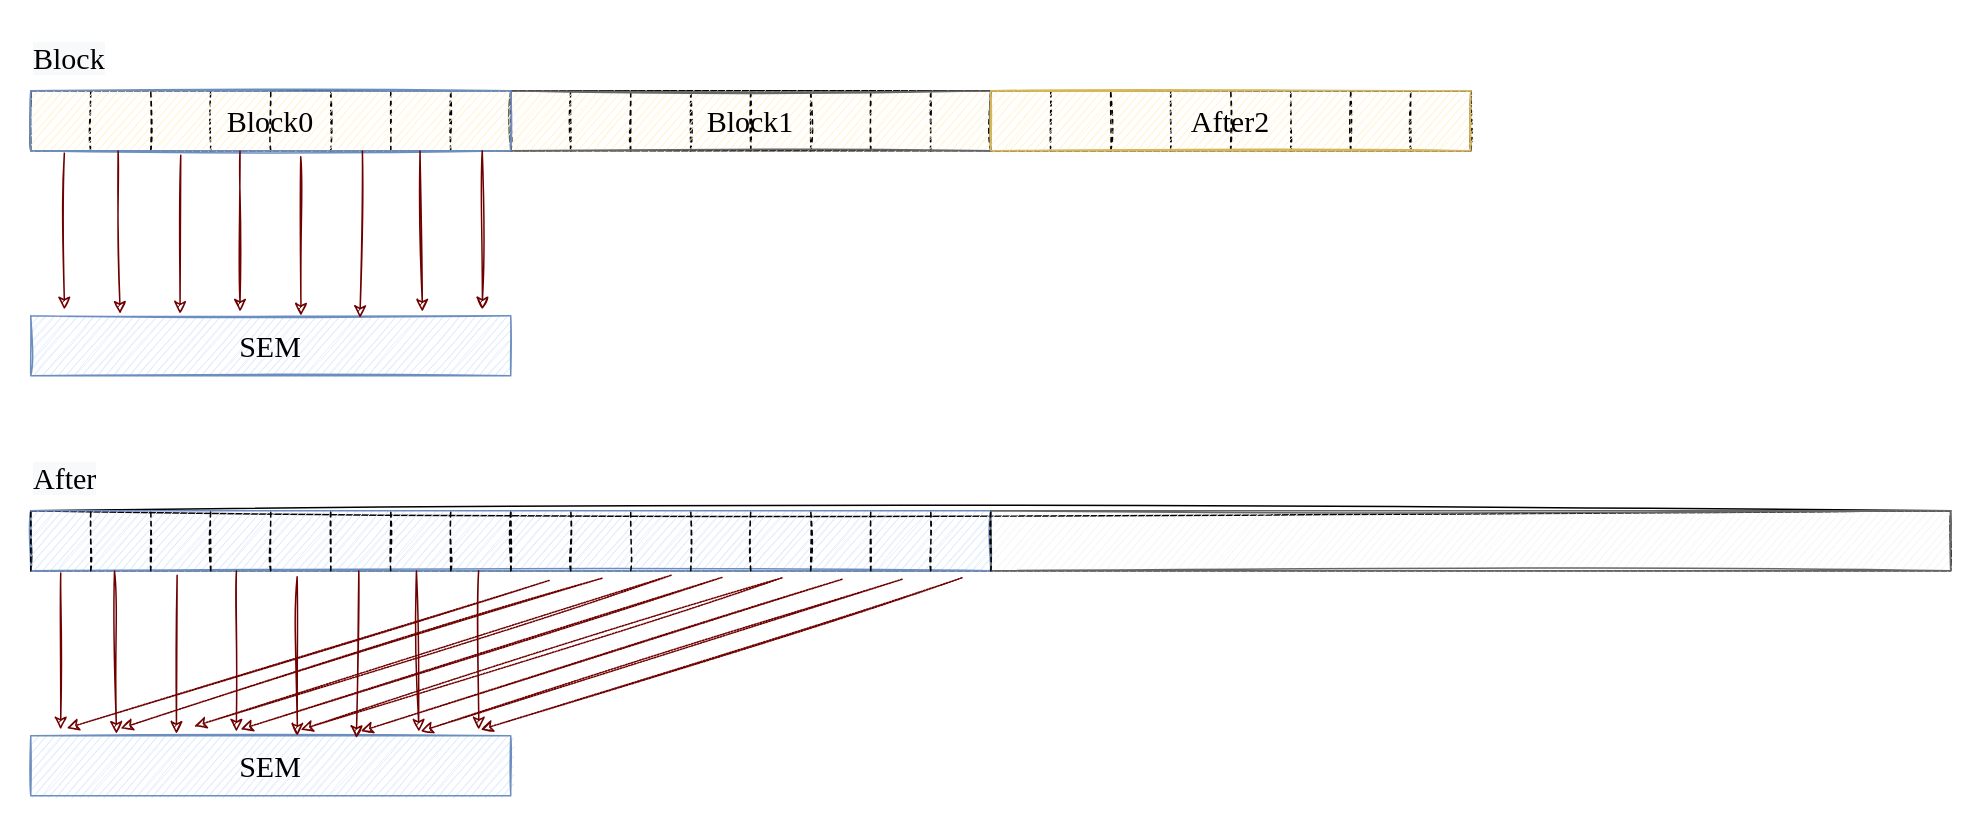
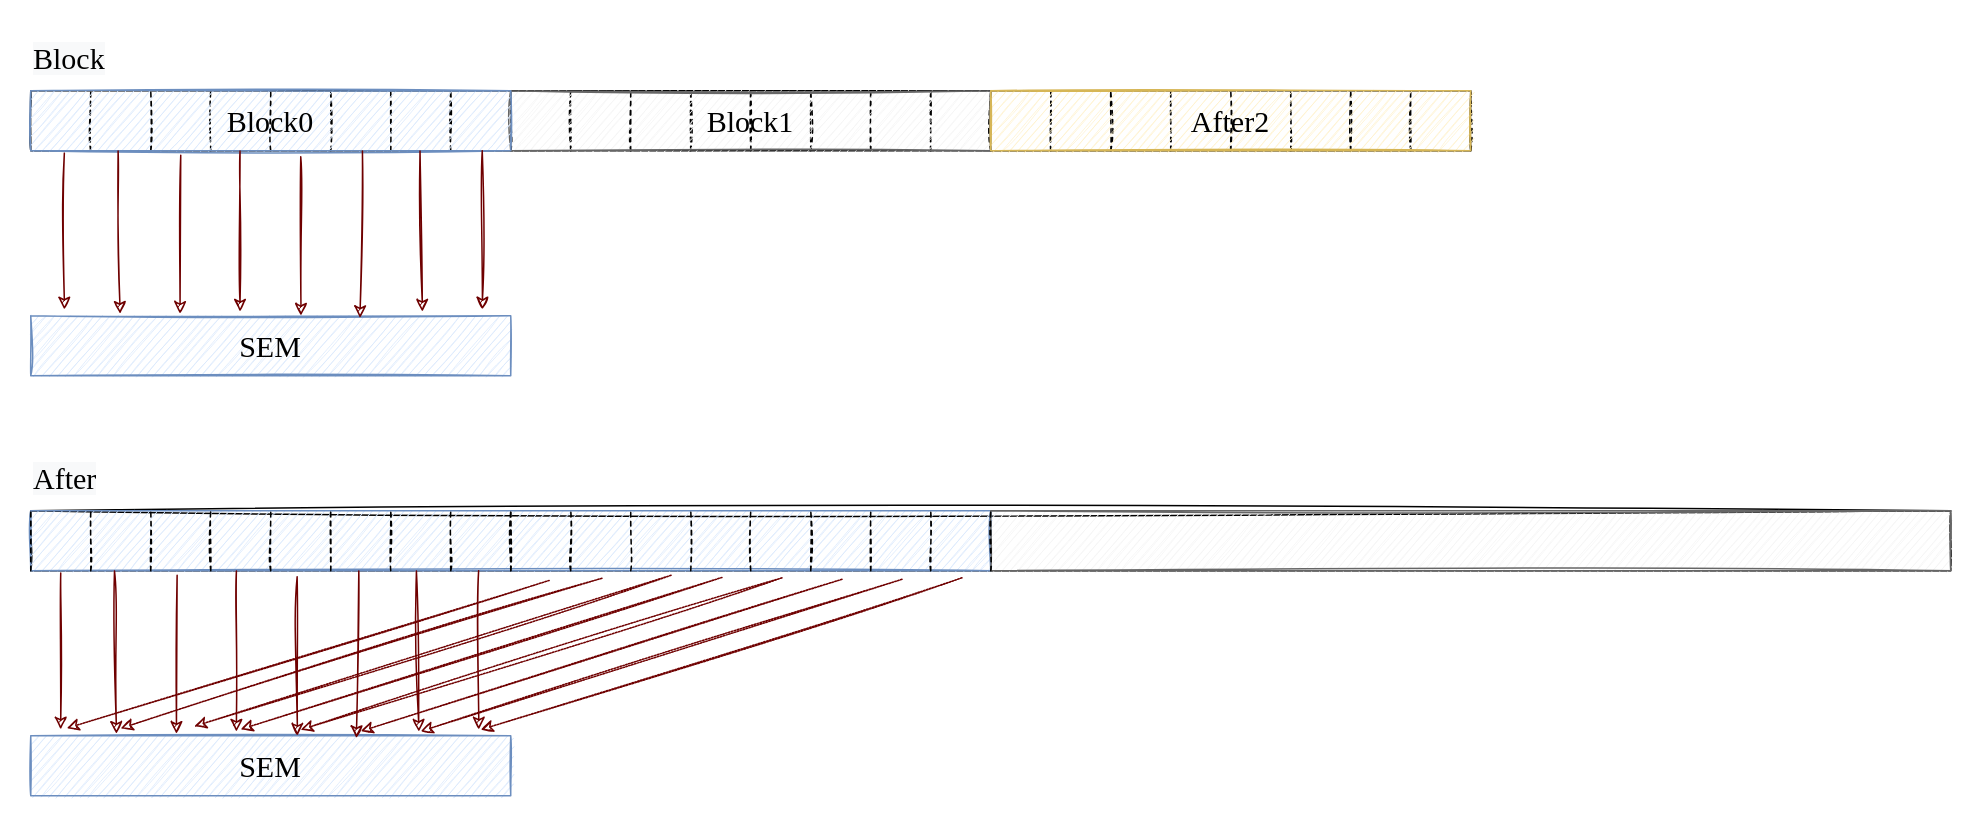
node "Block0": fillcolor #fff2cc -> #dae8fc
node "Block1": fillcolor #fff2cc -> #f5f5f5
